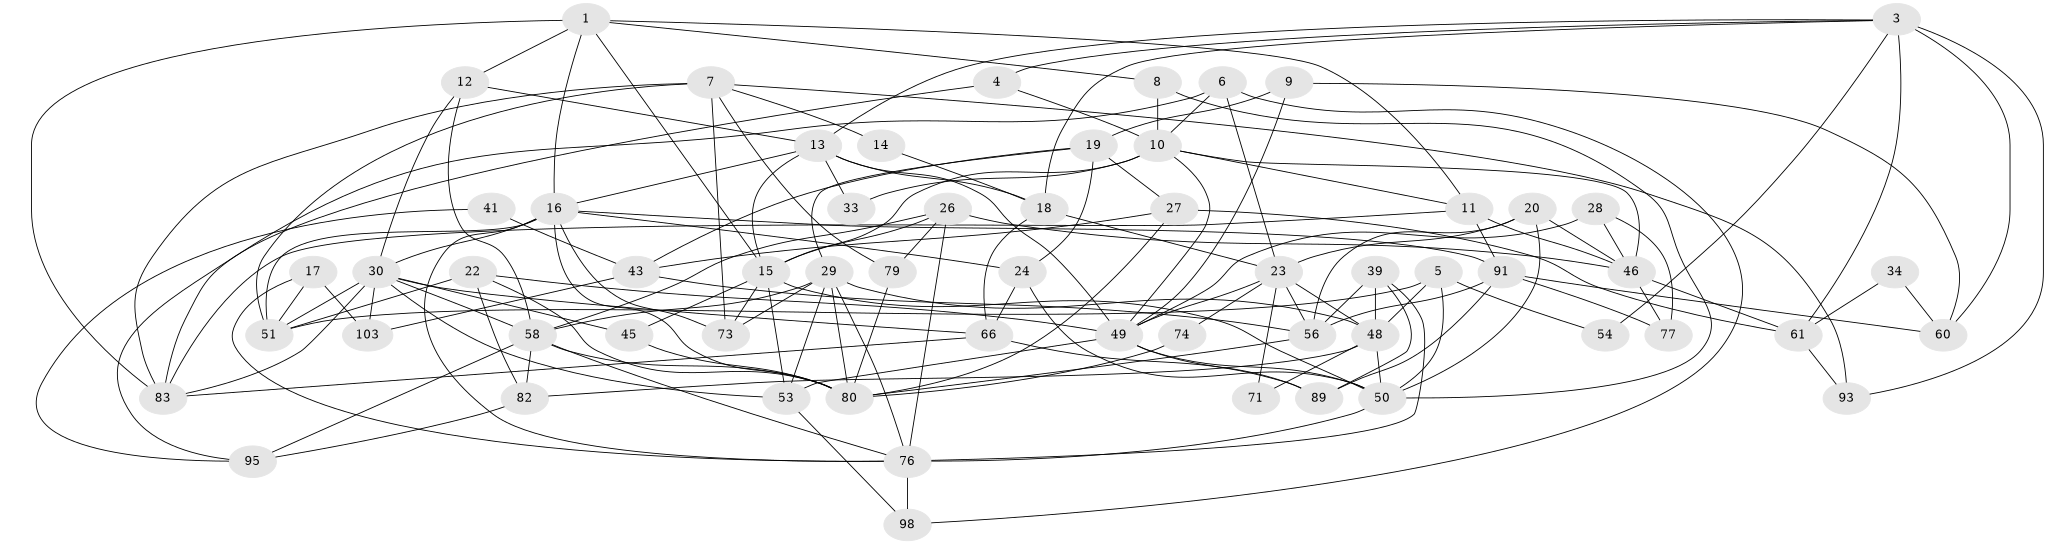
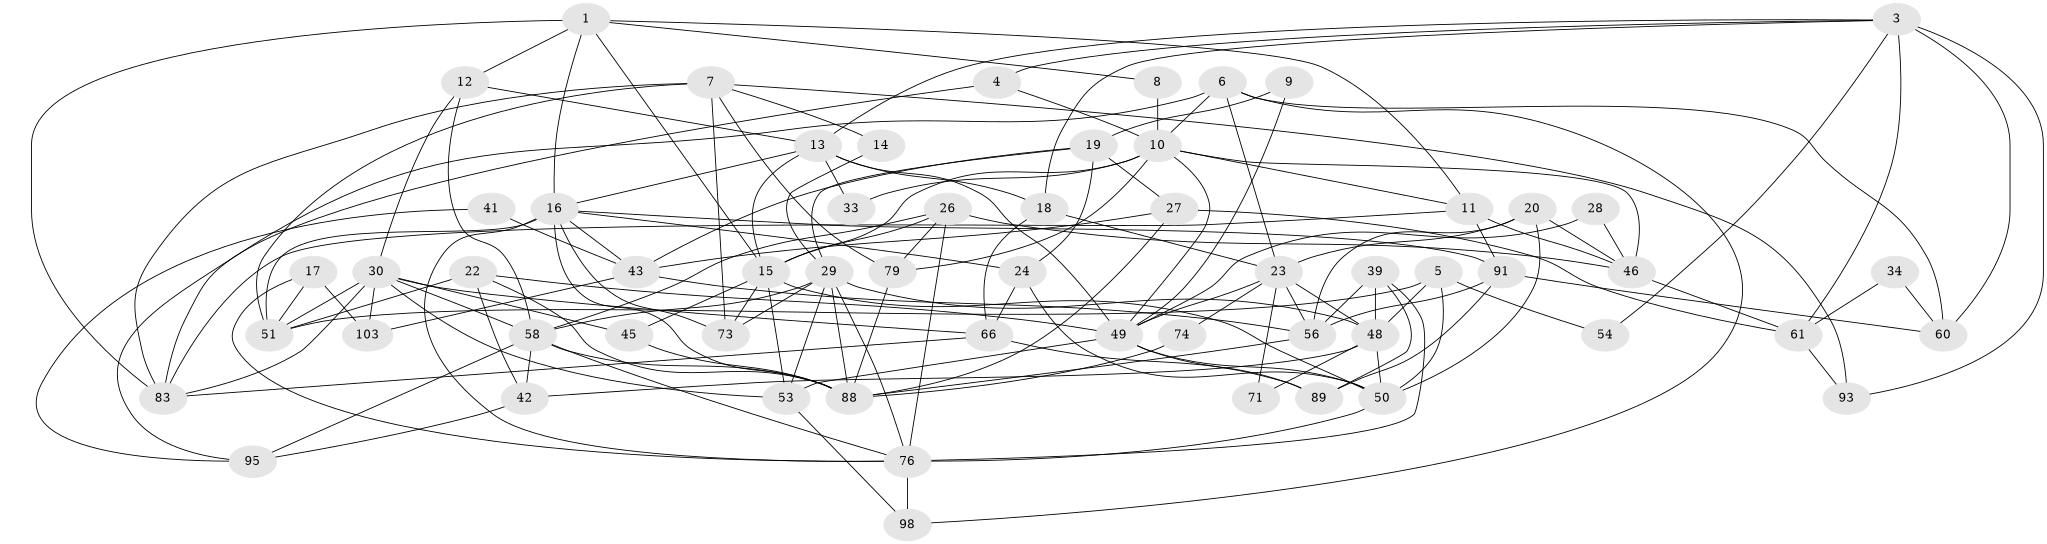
edge "9" -- "60": now "6" -- "60"
edge "14" -- "18": now "14" -- "29"
edge "8" -- "50": removed
edge "10" -- "79": added
edge "16" -- "30": now "16" -- "43"
node "77": removed
node "82": label "82" -> "42"
node "80": label "80" -> "88"
